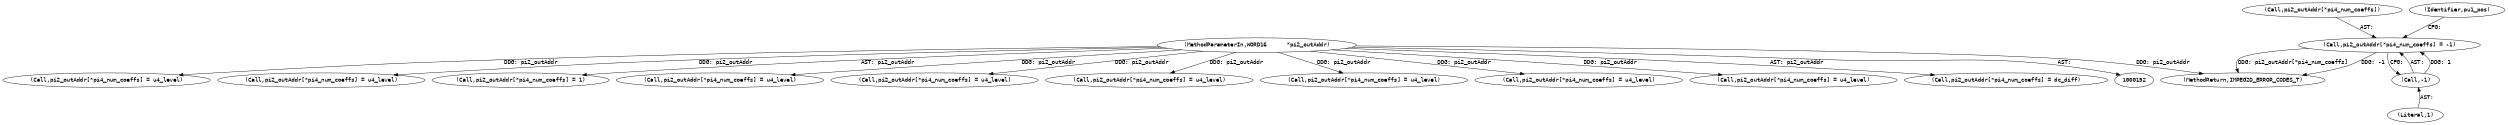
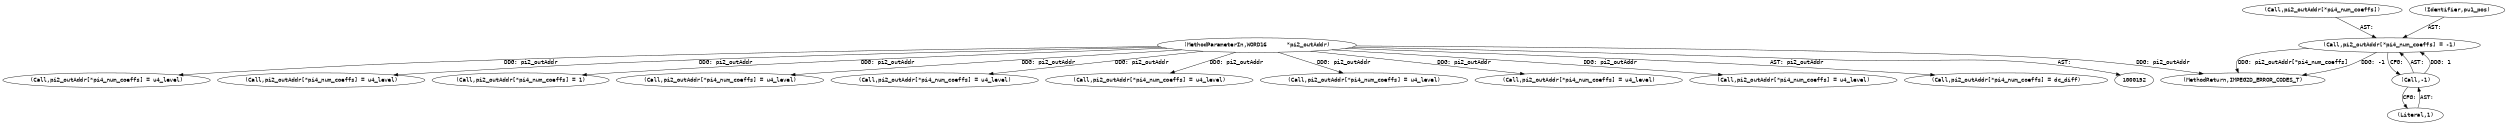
edge "(Identifier,pu1_pos)" -> "(Call,pi2_outAddr[*pi4_num_coeffs] = -1)": label "CFG: " -> "AST: "
edge "(MethodParameterIn,WORD16      *pi2_outAddr)" -> "(Call,pi2_outAddr[*pi4_num_coeffs] = 1)": label "AST: pi2_outAddr" -> "DDG: pi2_outAddr"
edge "(Call,-1)" -> "(Literal,1)": added, label "CFG:"
